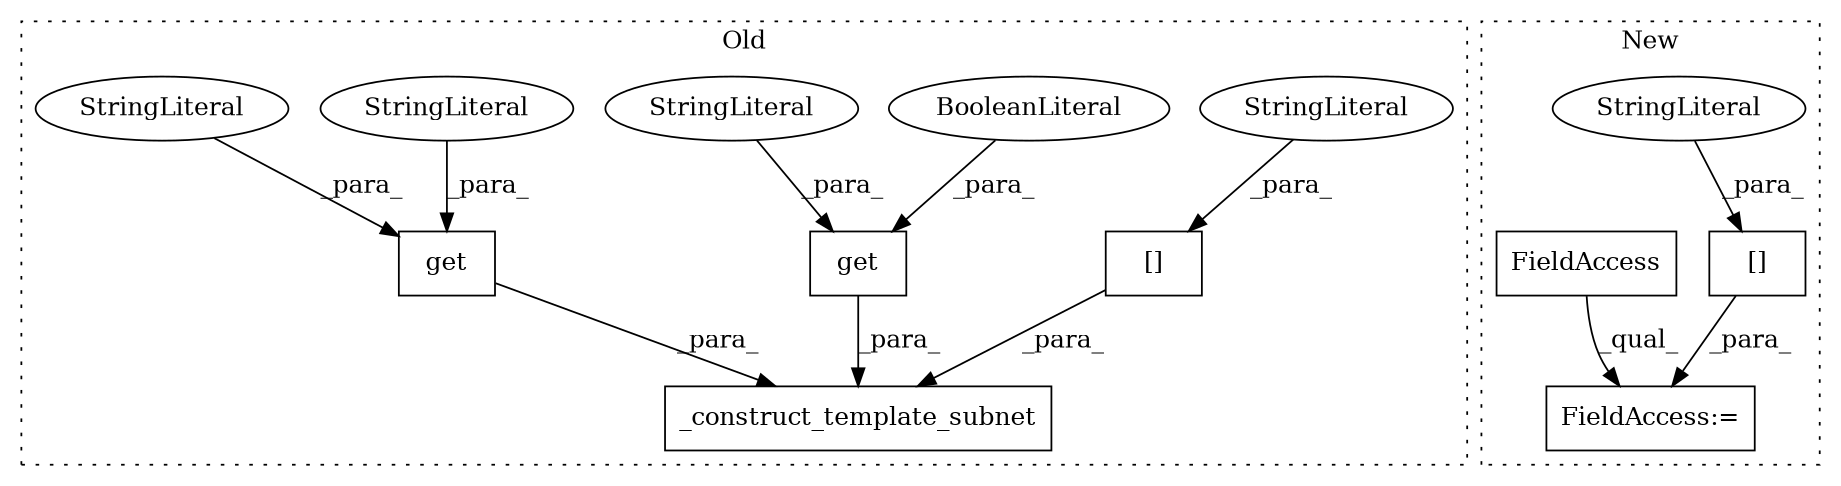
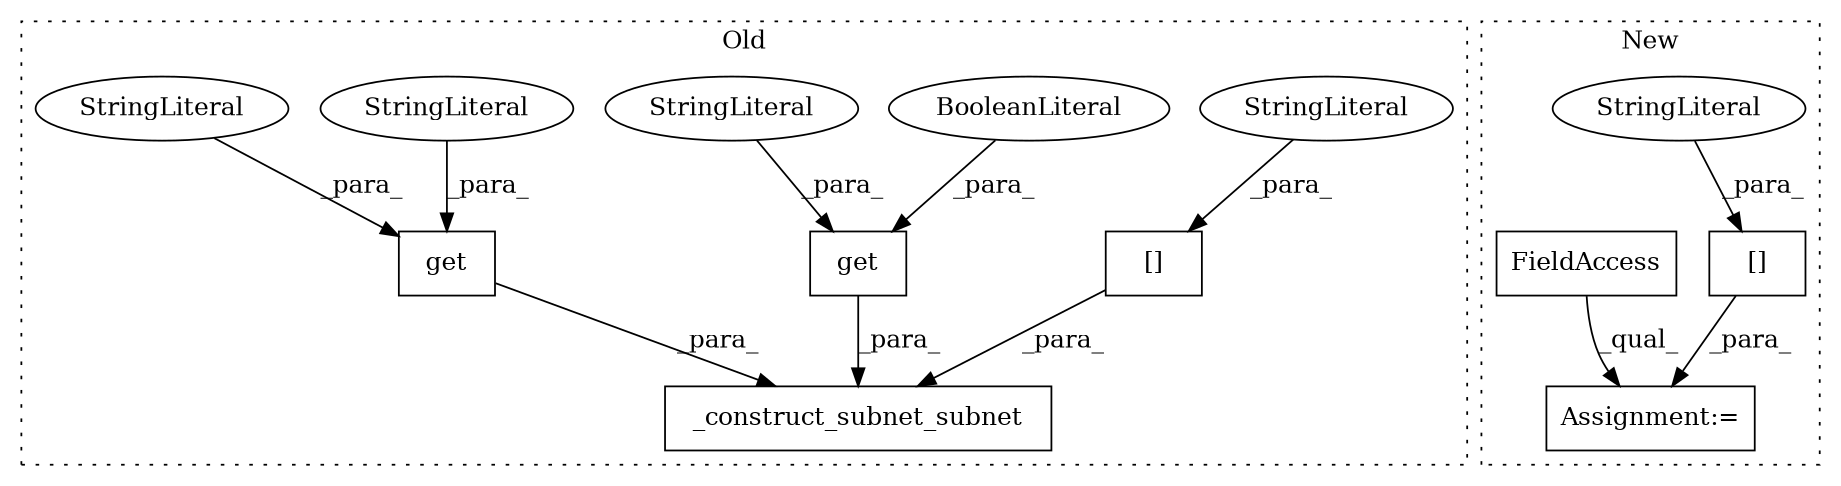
node "_construct_template_subnet": label "_construct_template_subnet" -> "_construct_subnet_subnet"
node "FieldAccess:=": label "FieldAccess:=" -> "Assignment:="
